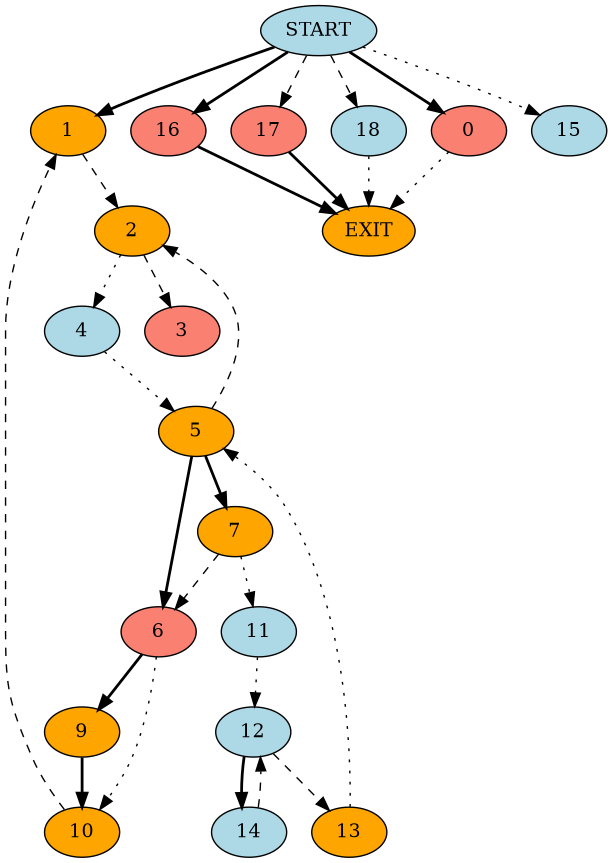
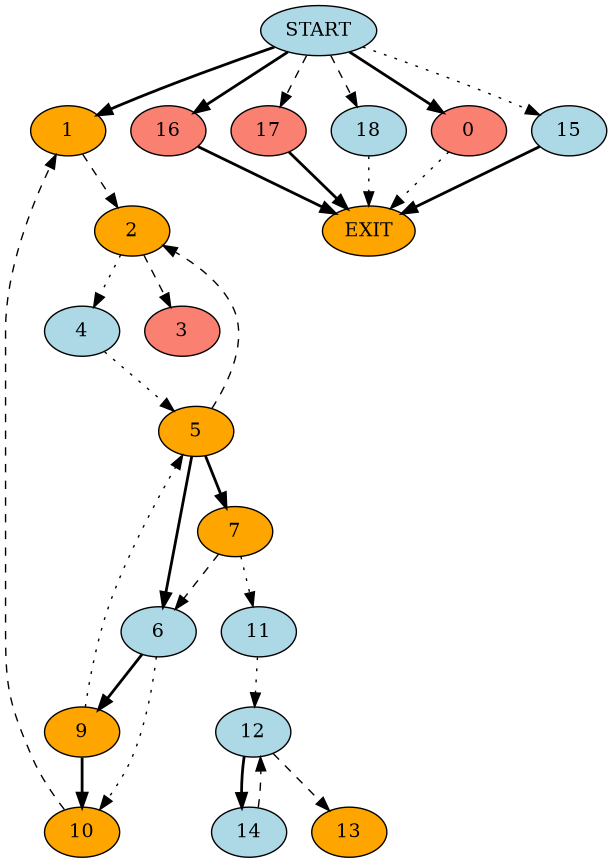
edge "15" -> "EXIT": added
edge "13" -> "5": now "9" -> "5"
node "6": fillcolor salmon -> lightblue
